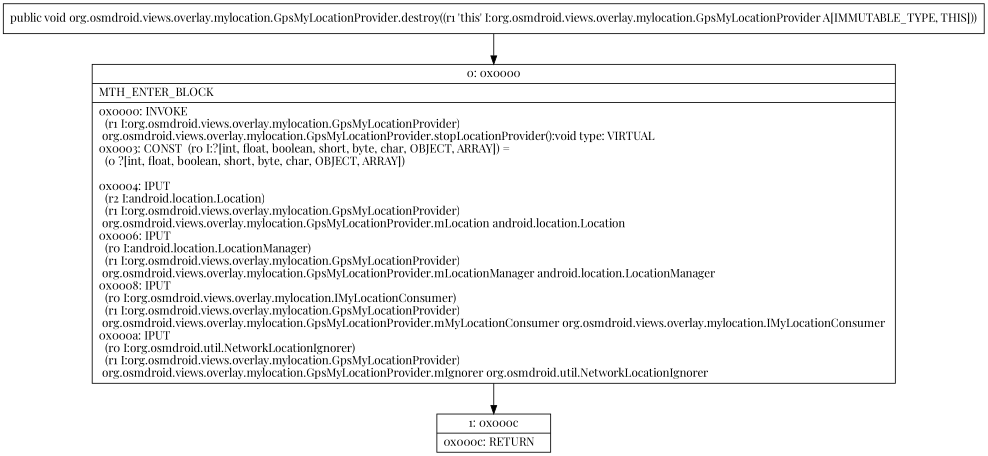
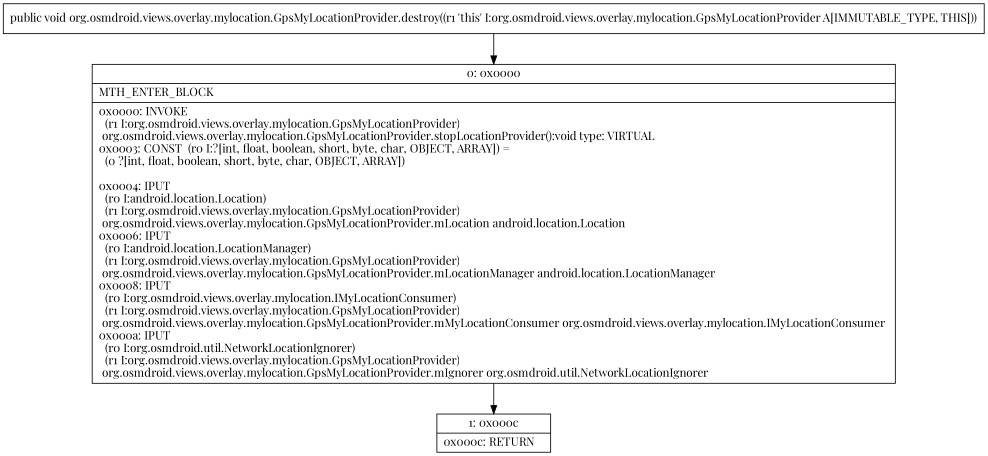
node "0: 0x0000": text "(r2 I:android.location.Location)" -> "(r0 I:android.location.Location)"
